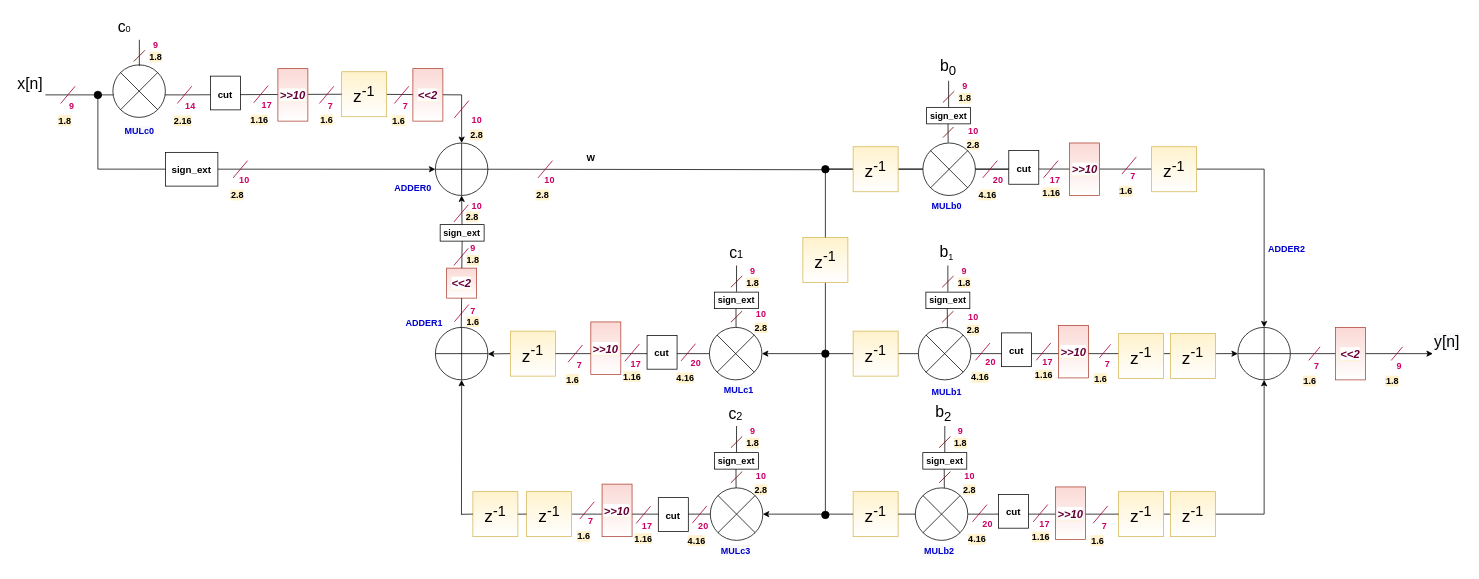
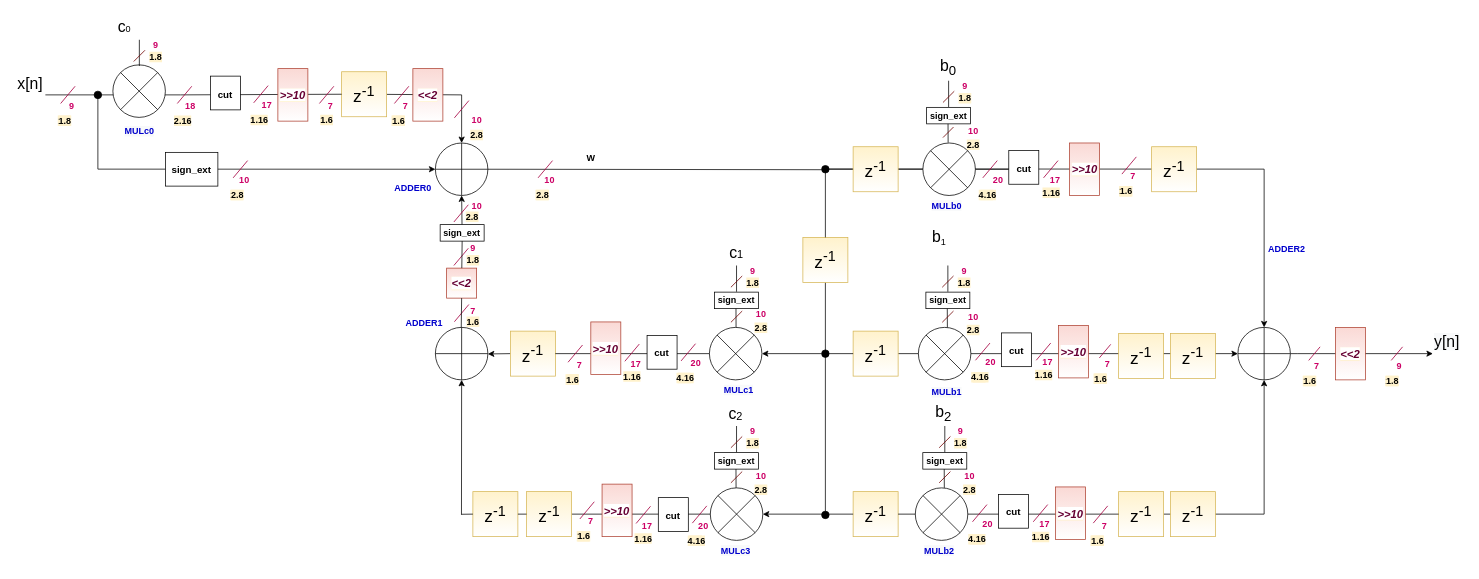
node "14": label "14" -> "18"
node "b1": moved (948, 252) -> (940, 237)
